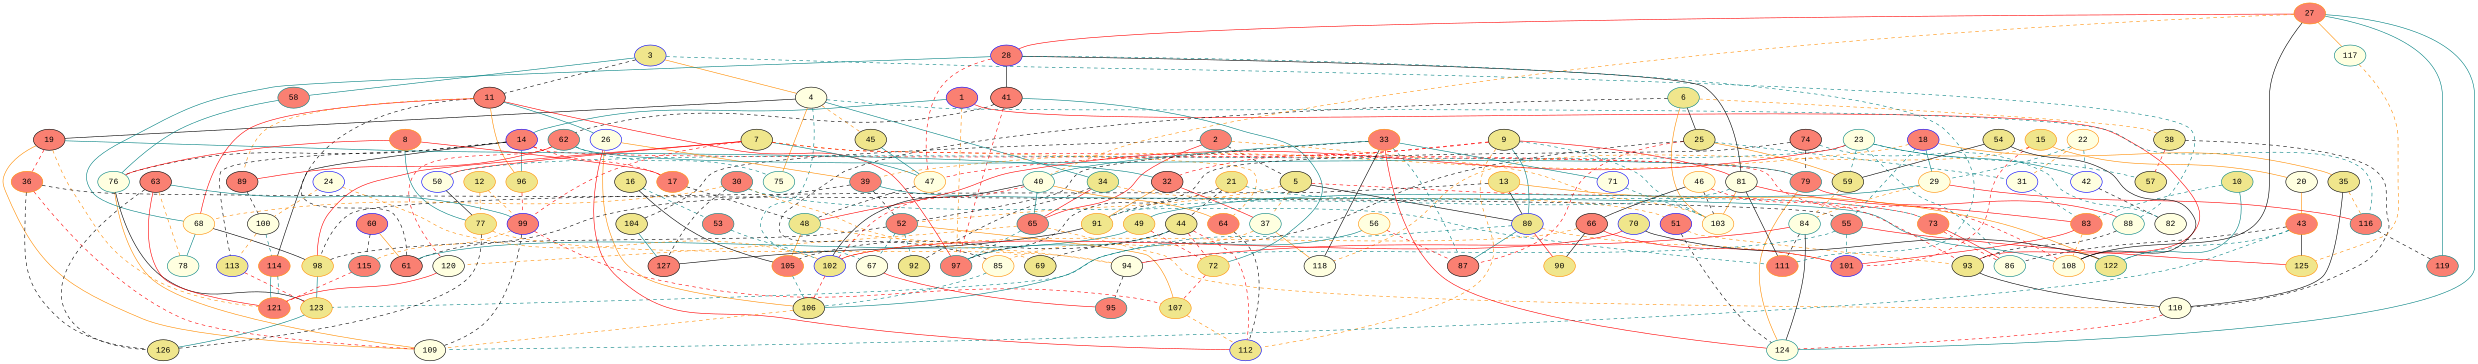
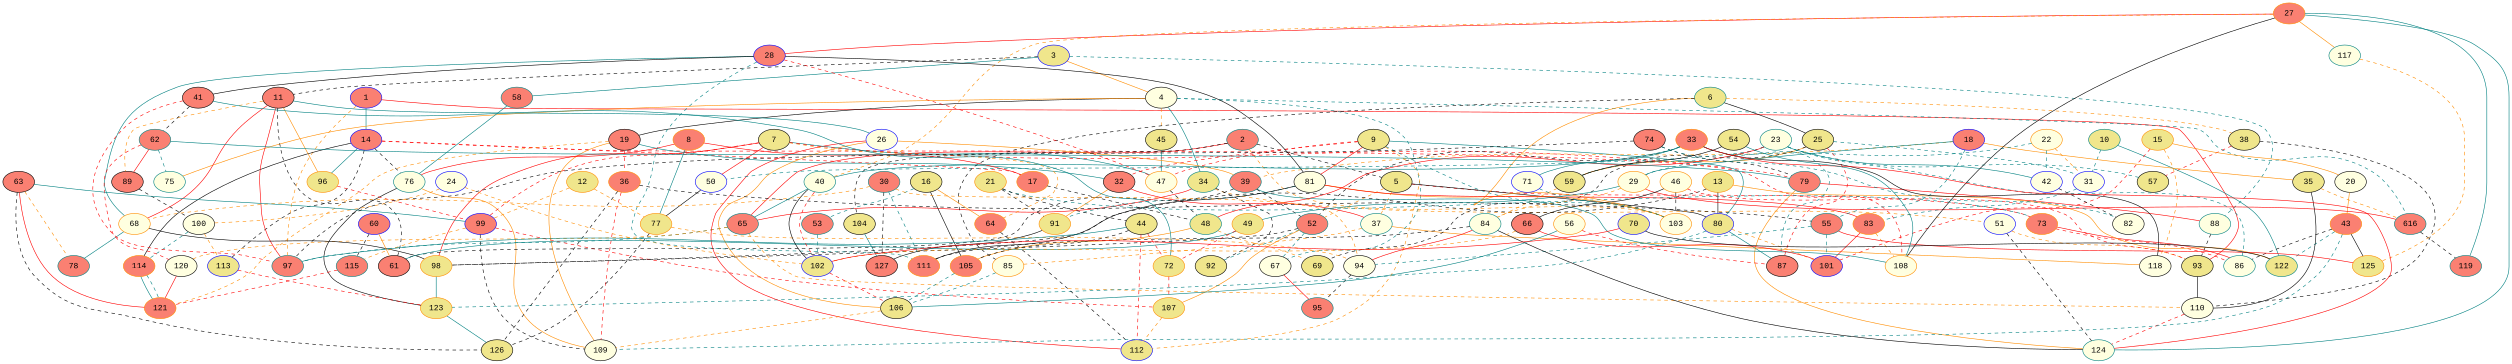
edge "10" -- "83": now "10" -- "31"
edge "40" -- "64": now "16" -- "64"
edge "54" -- "108": color black -> teal
node "51": fillcolor salmon -> lightyellow
node "116": label "116" -> "616"
node "78": fillcolor lightyellow -> salmon
node "90": removed
